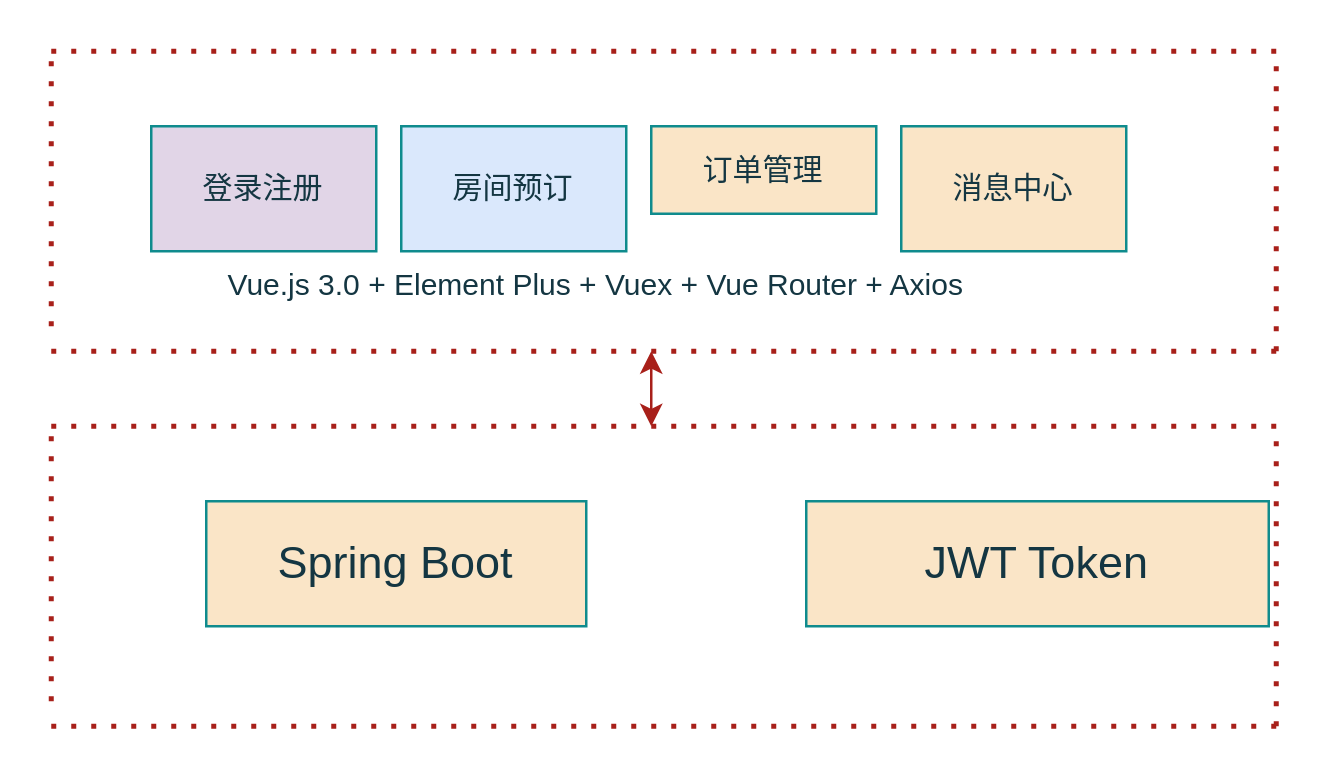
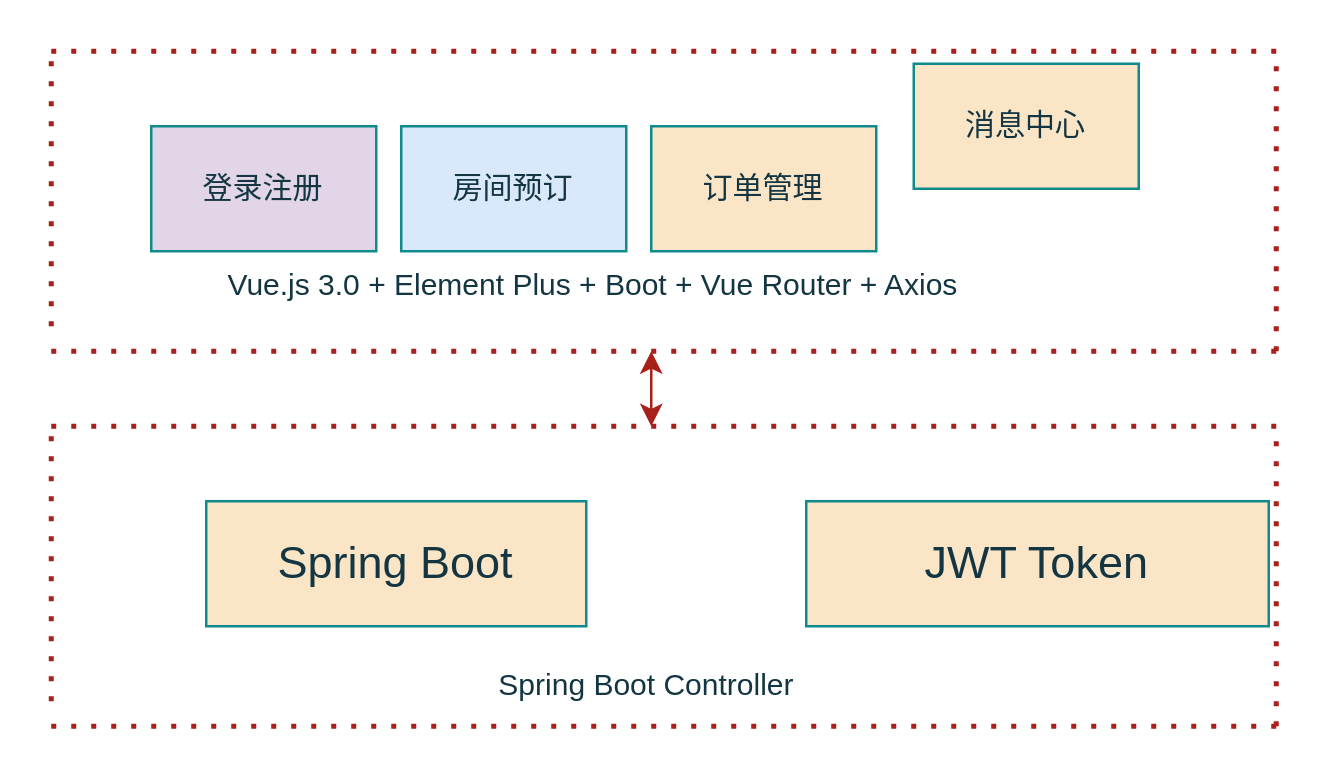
node "订单管理": size 225x88 -> 225x125
node "消息中心": moved (1014, 189) -> (1026, 126)
node "Vue.js 3.0 + Element Plus + Vuex + Vue Router + Axios": label "Vue.js 3.0 + Element Plus + Vuex + Vue Router + Axios" -> "Vue.js 3.0 + Element Plus + Boot + Vue Router + Axios"
node "Spring Boot Controller": added
